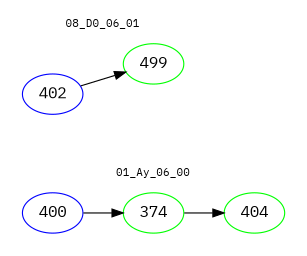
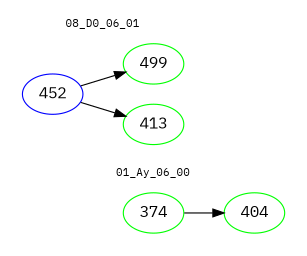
node "402": label "402" -> "452"
node "413": added
node "400": removed
